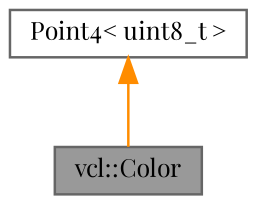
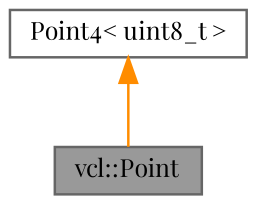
node "vcl::Color": label "vcl::Color" -> "vcl::Point"
